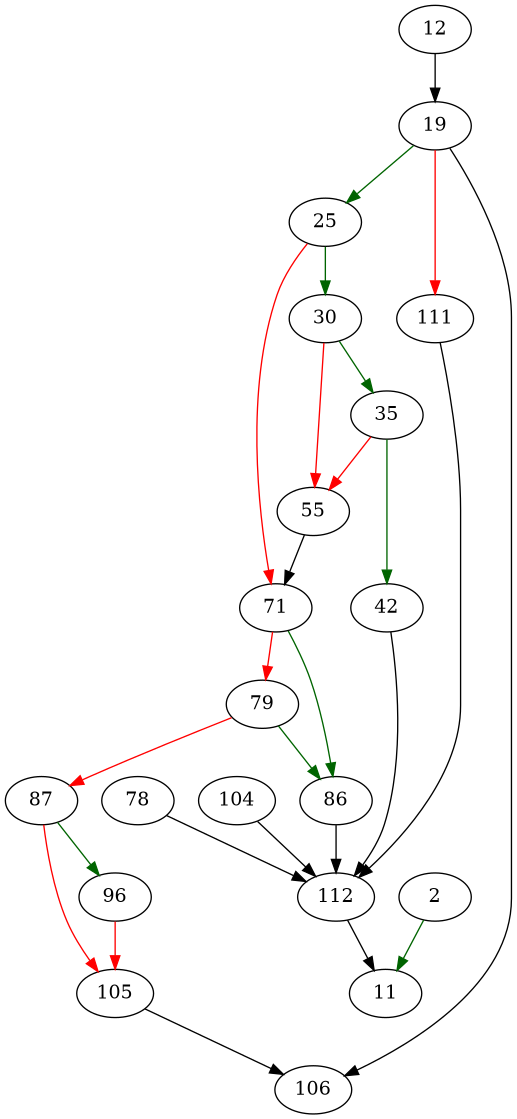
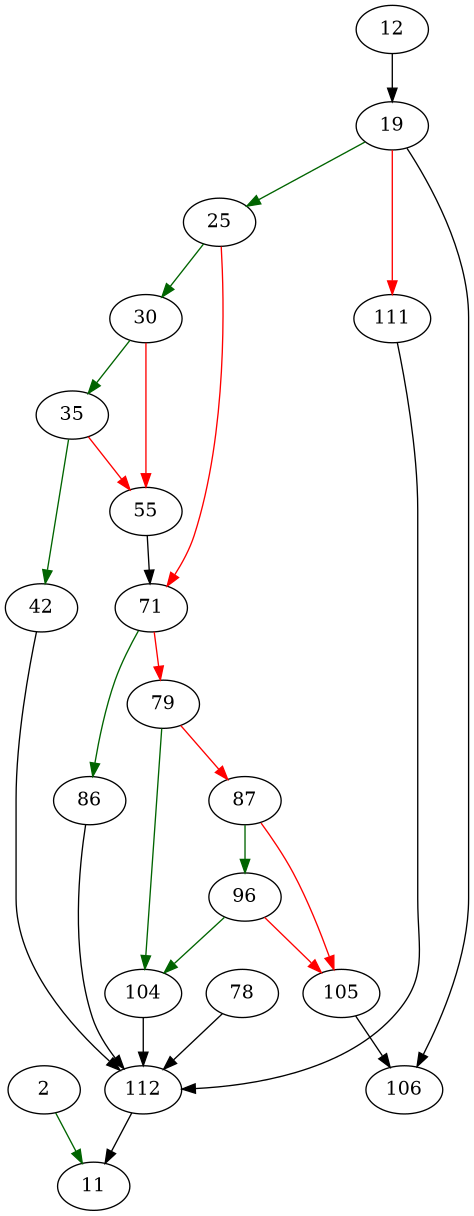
edge "79" -> "86": now "79" -> "104"
edge "96" -> "104": added
